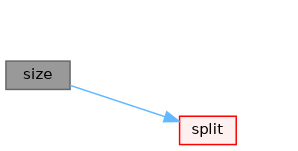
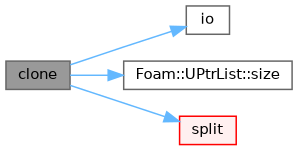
node "io": added
node "size": label "size" -> "clone"
node "Foam::UPtrList::size": added
